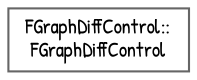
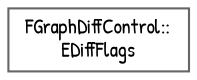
node "FGraphDiffControl:: FGraphDiffControl": label "FGraphDiffControl:: FGraphDiffControl" -> "FGraphDiffControl:: EDiffFlags"
